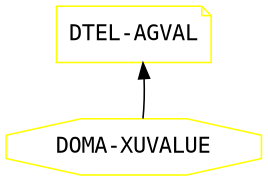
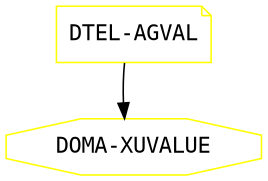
edge "DOMA-XUVALUE" -> "DTEL-AGVAL": reversed
